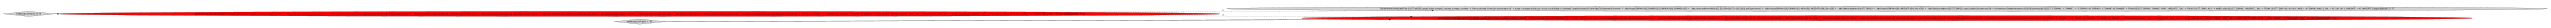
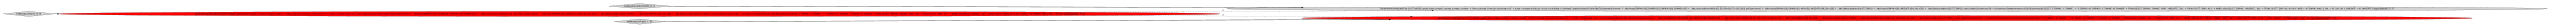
node "testMixedJoinWithOrPlan['0', '0', '1']": added
